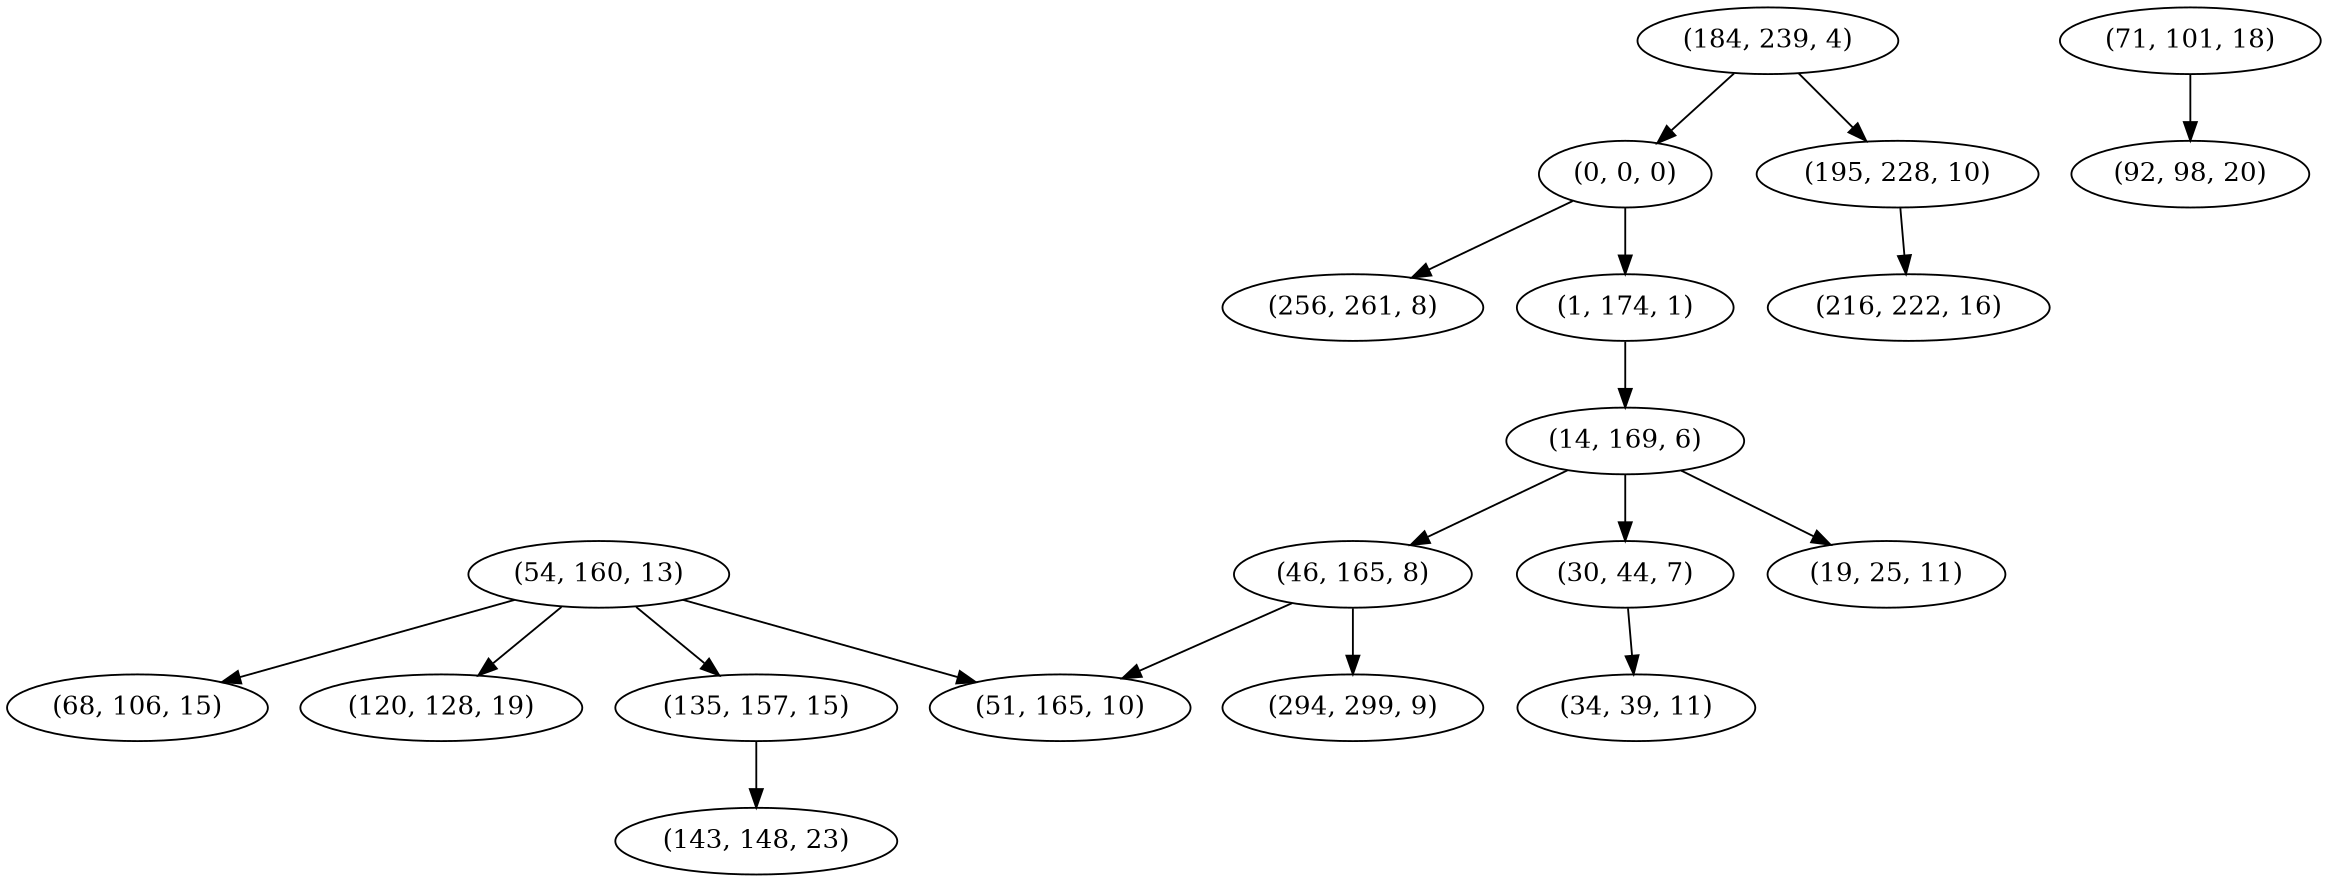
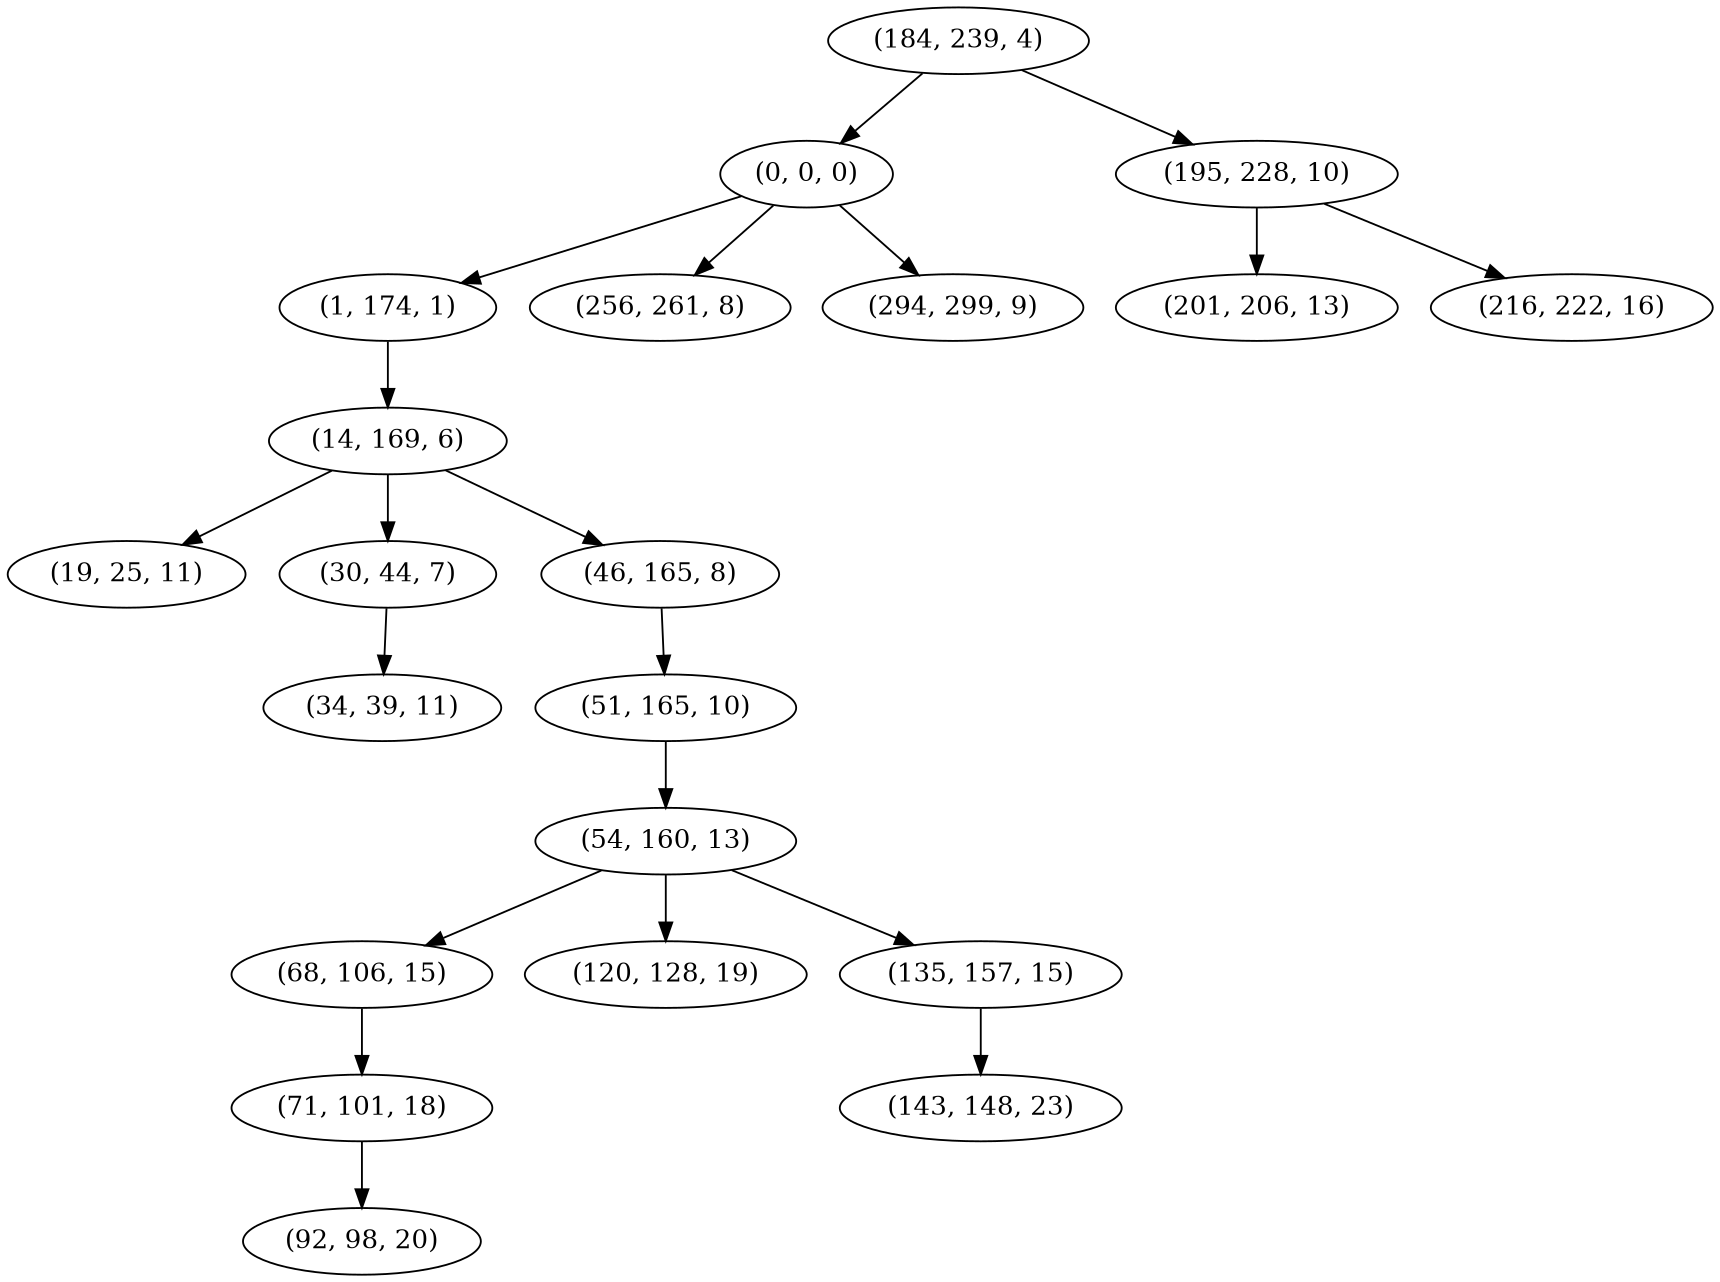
node "(201, 206, 13)": added
edge "(46, 165, 8)" -> "(294, 299, 9)": now "(0, 0, 0)" -> "(294, 299, 9)"
edge "(54, 160, 13)" -> "(51, 165, 10)": reversed
edge "(68, 106, 15)" -> "(71, 101, 18)": added
